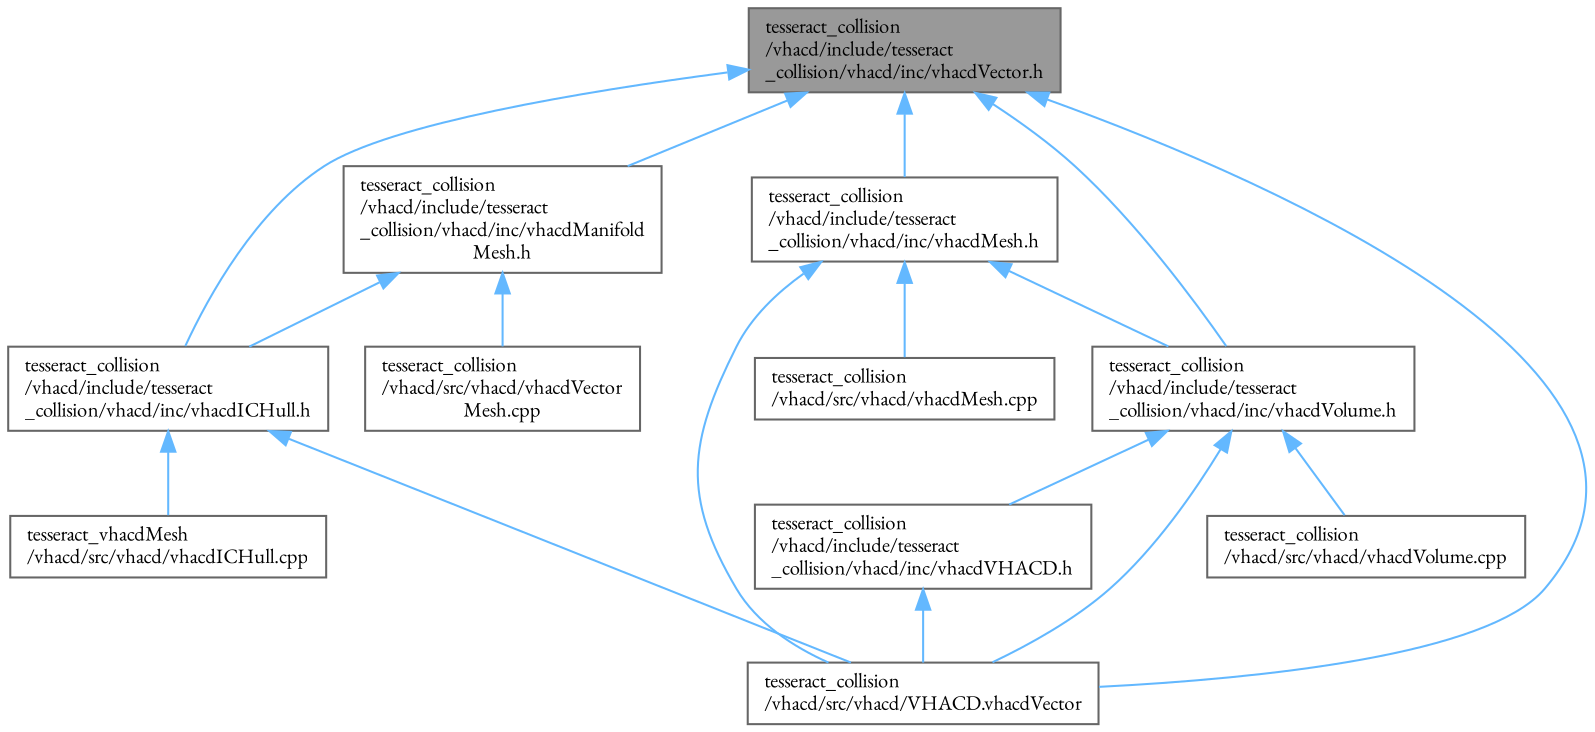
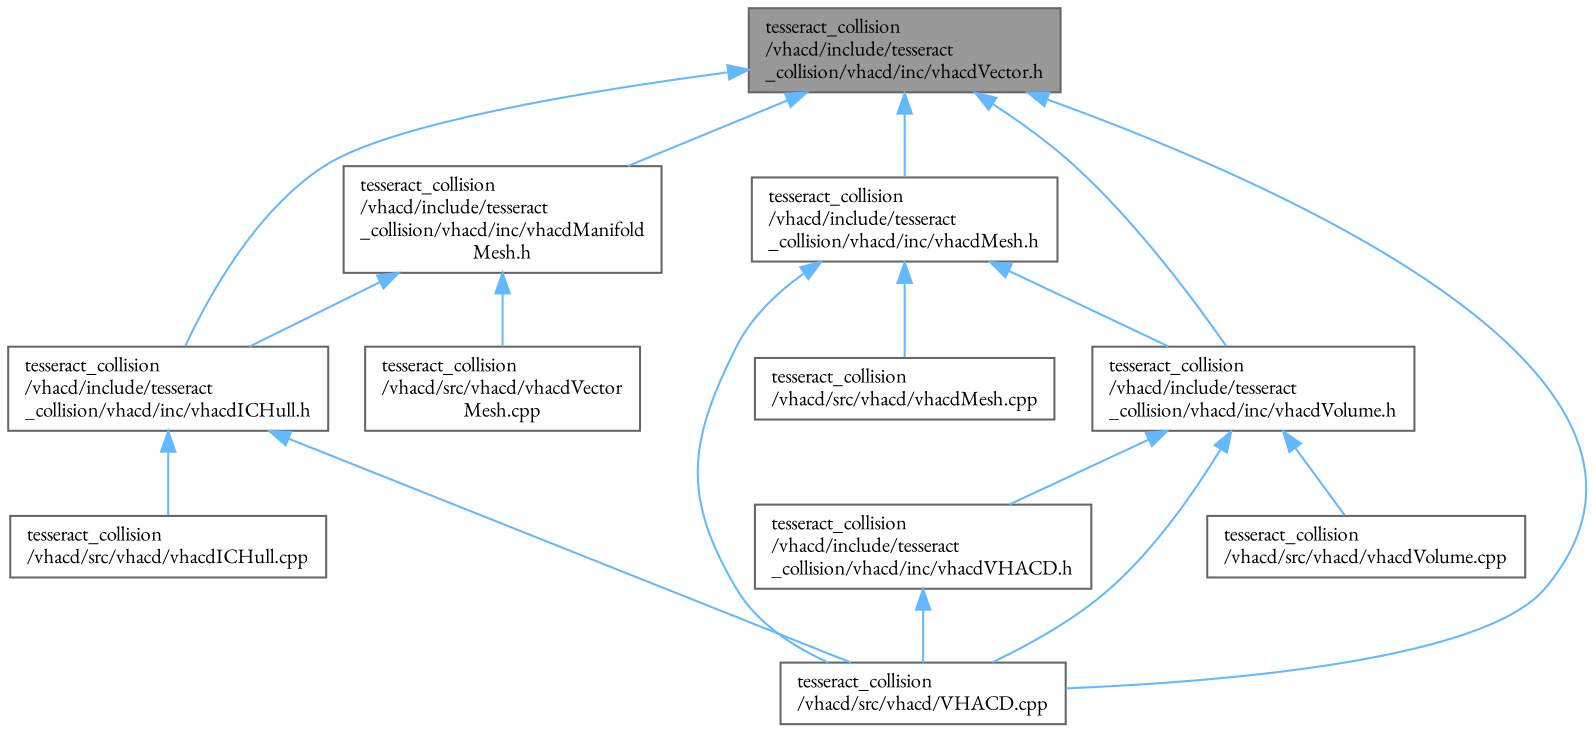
node "tesseract_vhacdMesh /vhacd/src/vhacd/vhacdICHull.cpp": label "tesseract_vhacdMesh /vhacd/src/vhacd/vhacdICHull.cpp" -> "tesseract_collision /vhacd/src/vhacd/vhacdICHull.cpp"
node "tesseract_collision /vhacd/src/vhacd/VHACD.vhacdVector": label "tesseract_collision /vhacd/src/vhacd/VHACD.vhacdVector" -> "tesseract_collision /vhacd/src/vhacd/VHACD.cpp"
